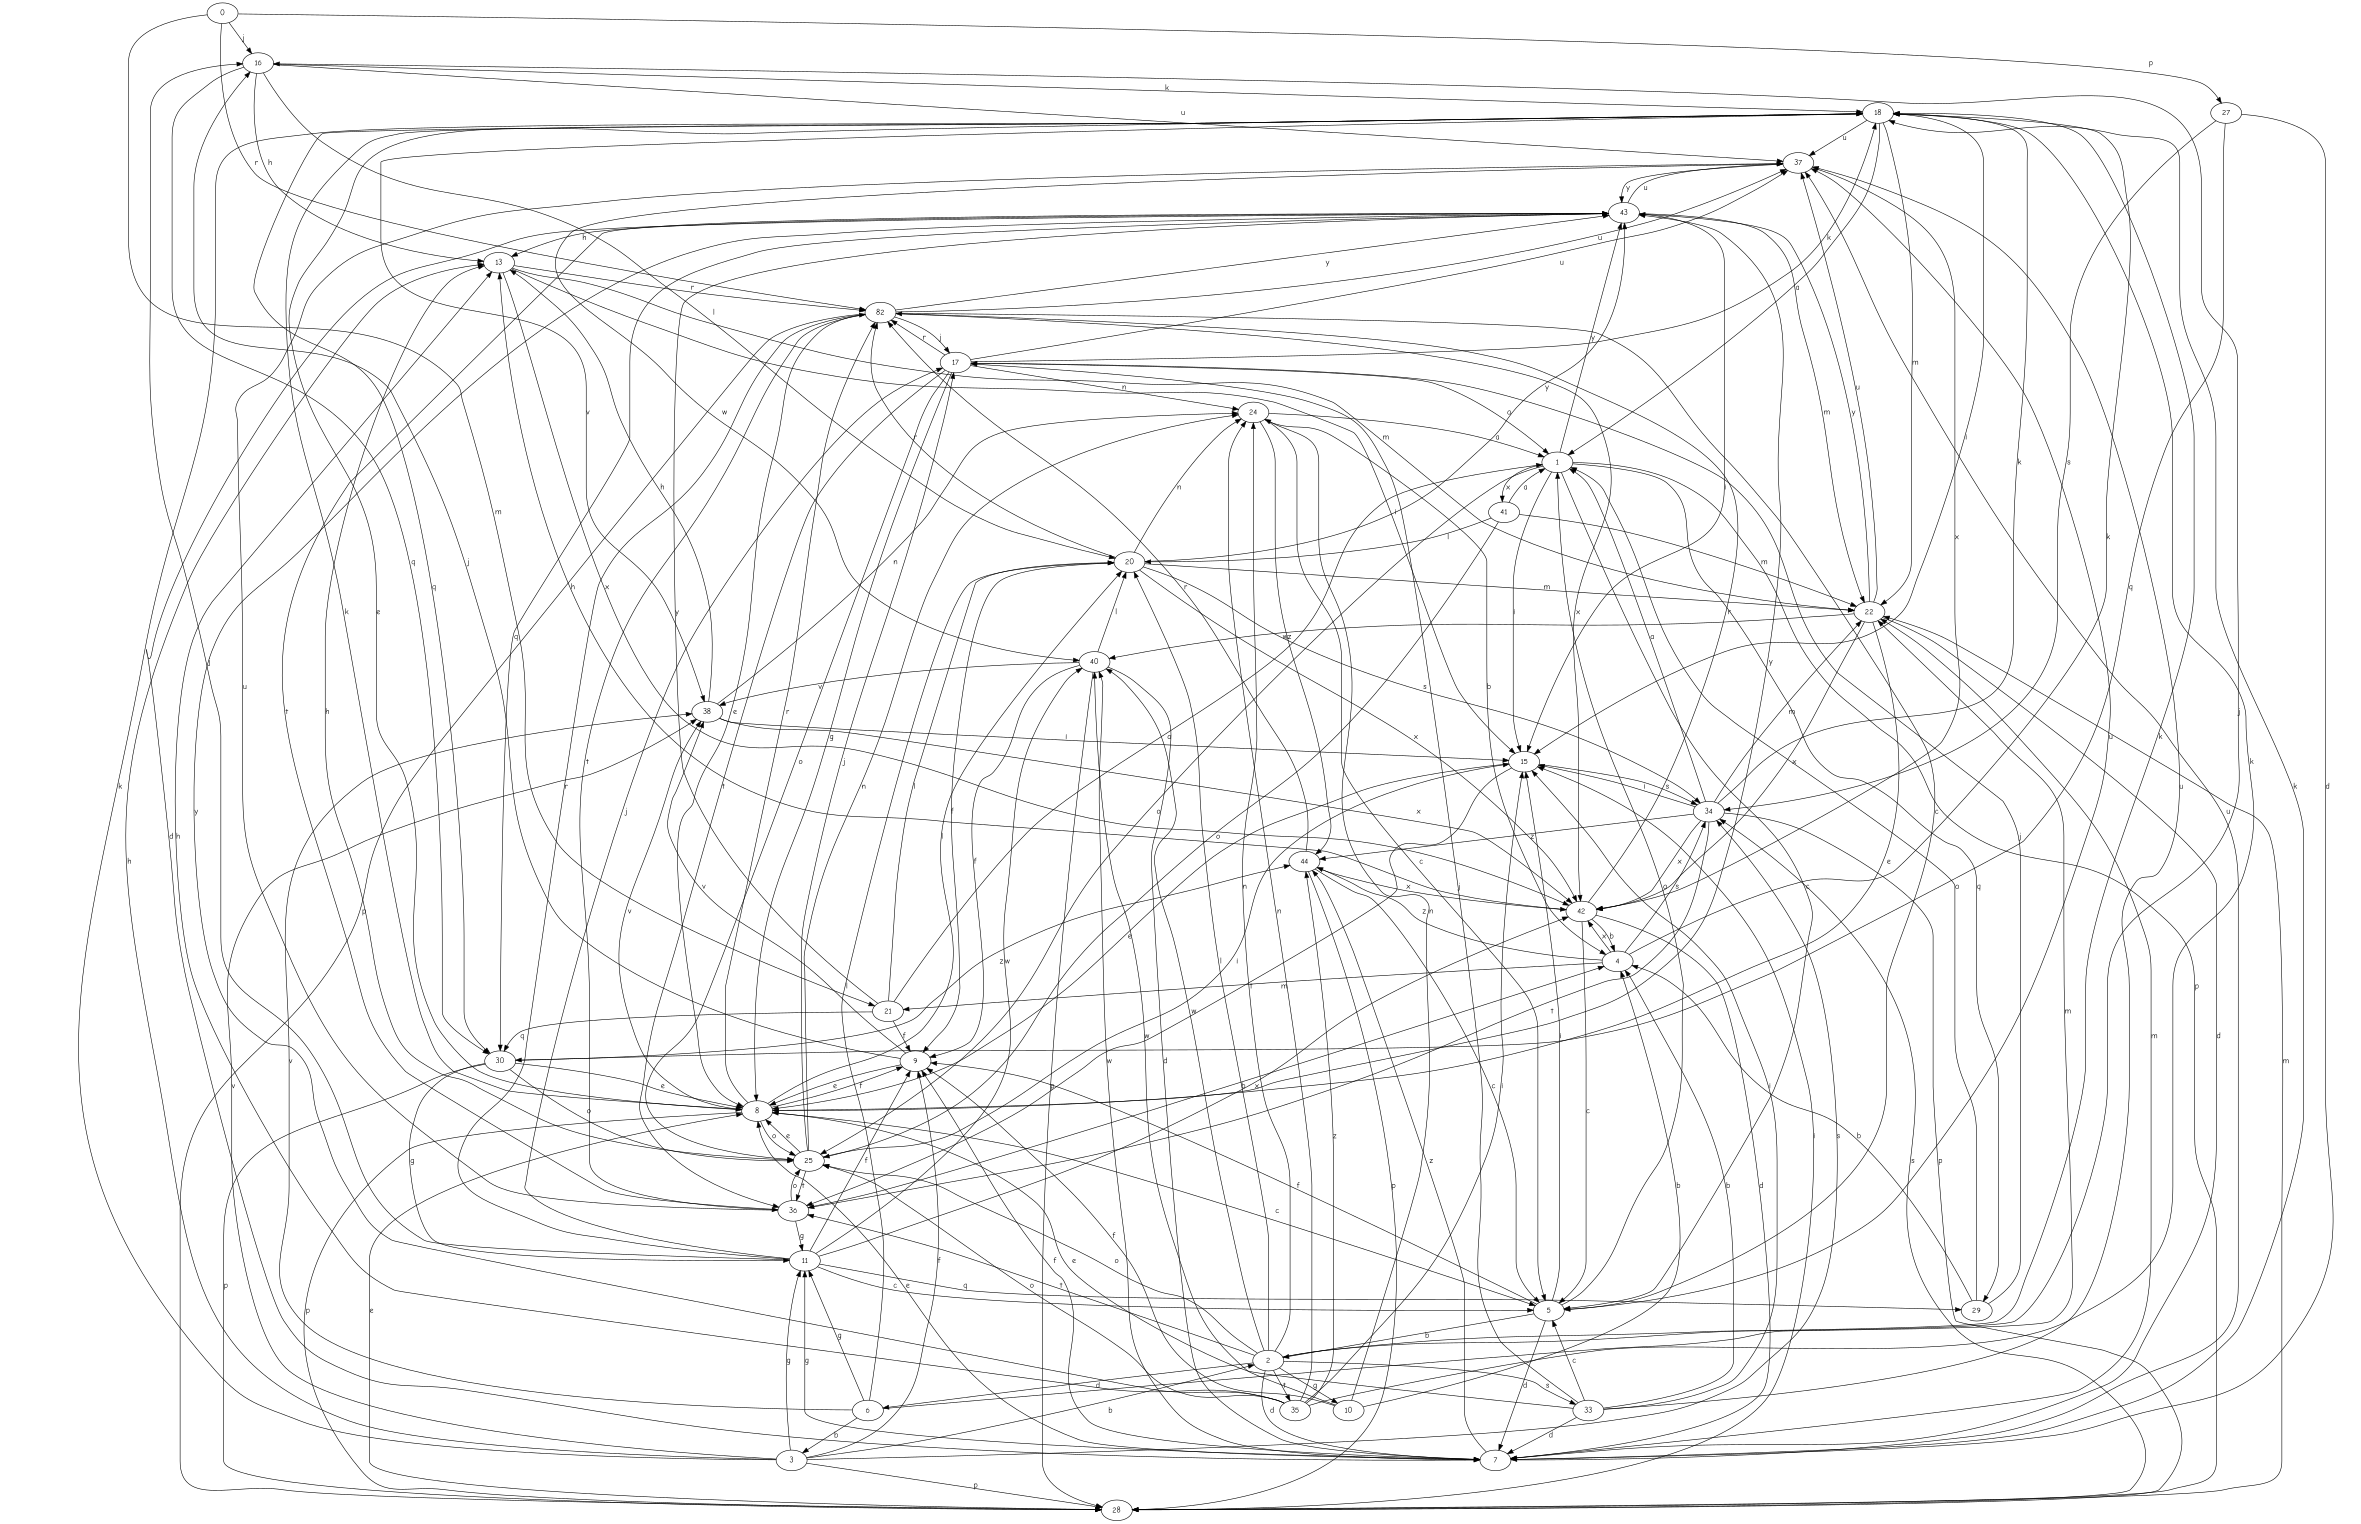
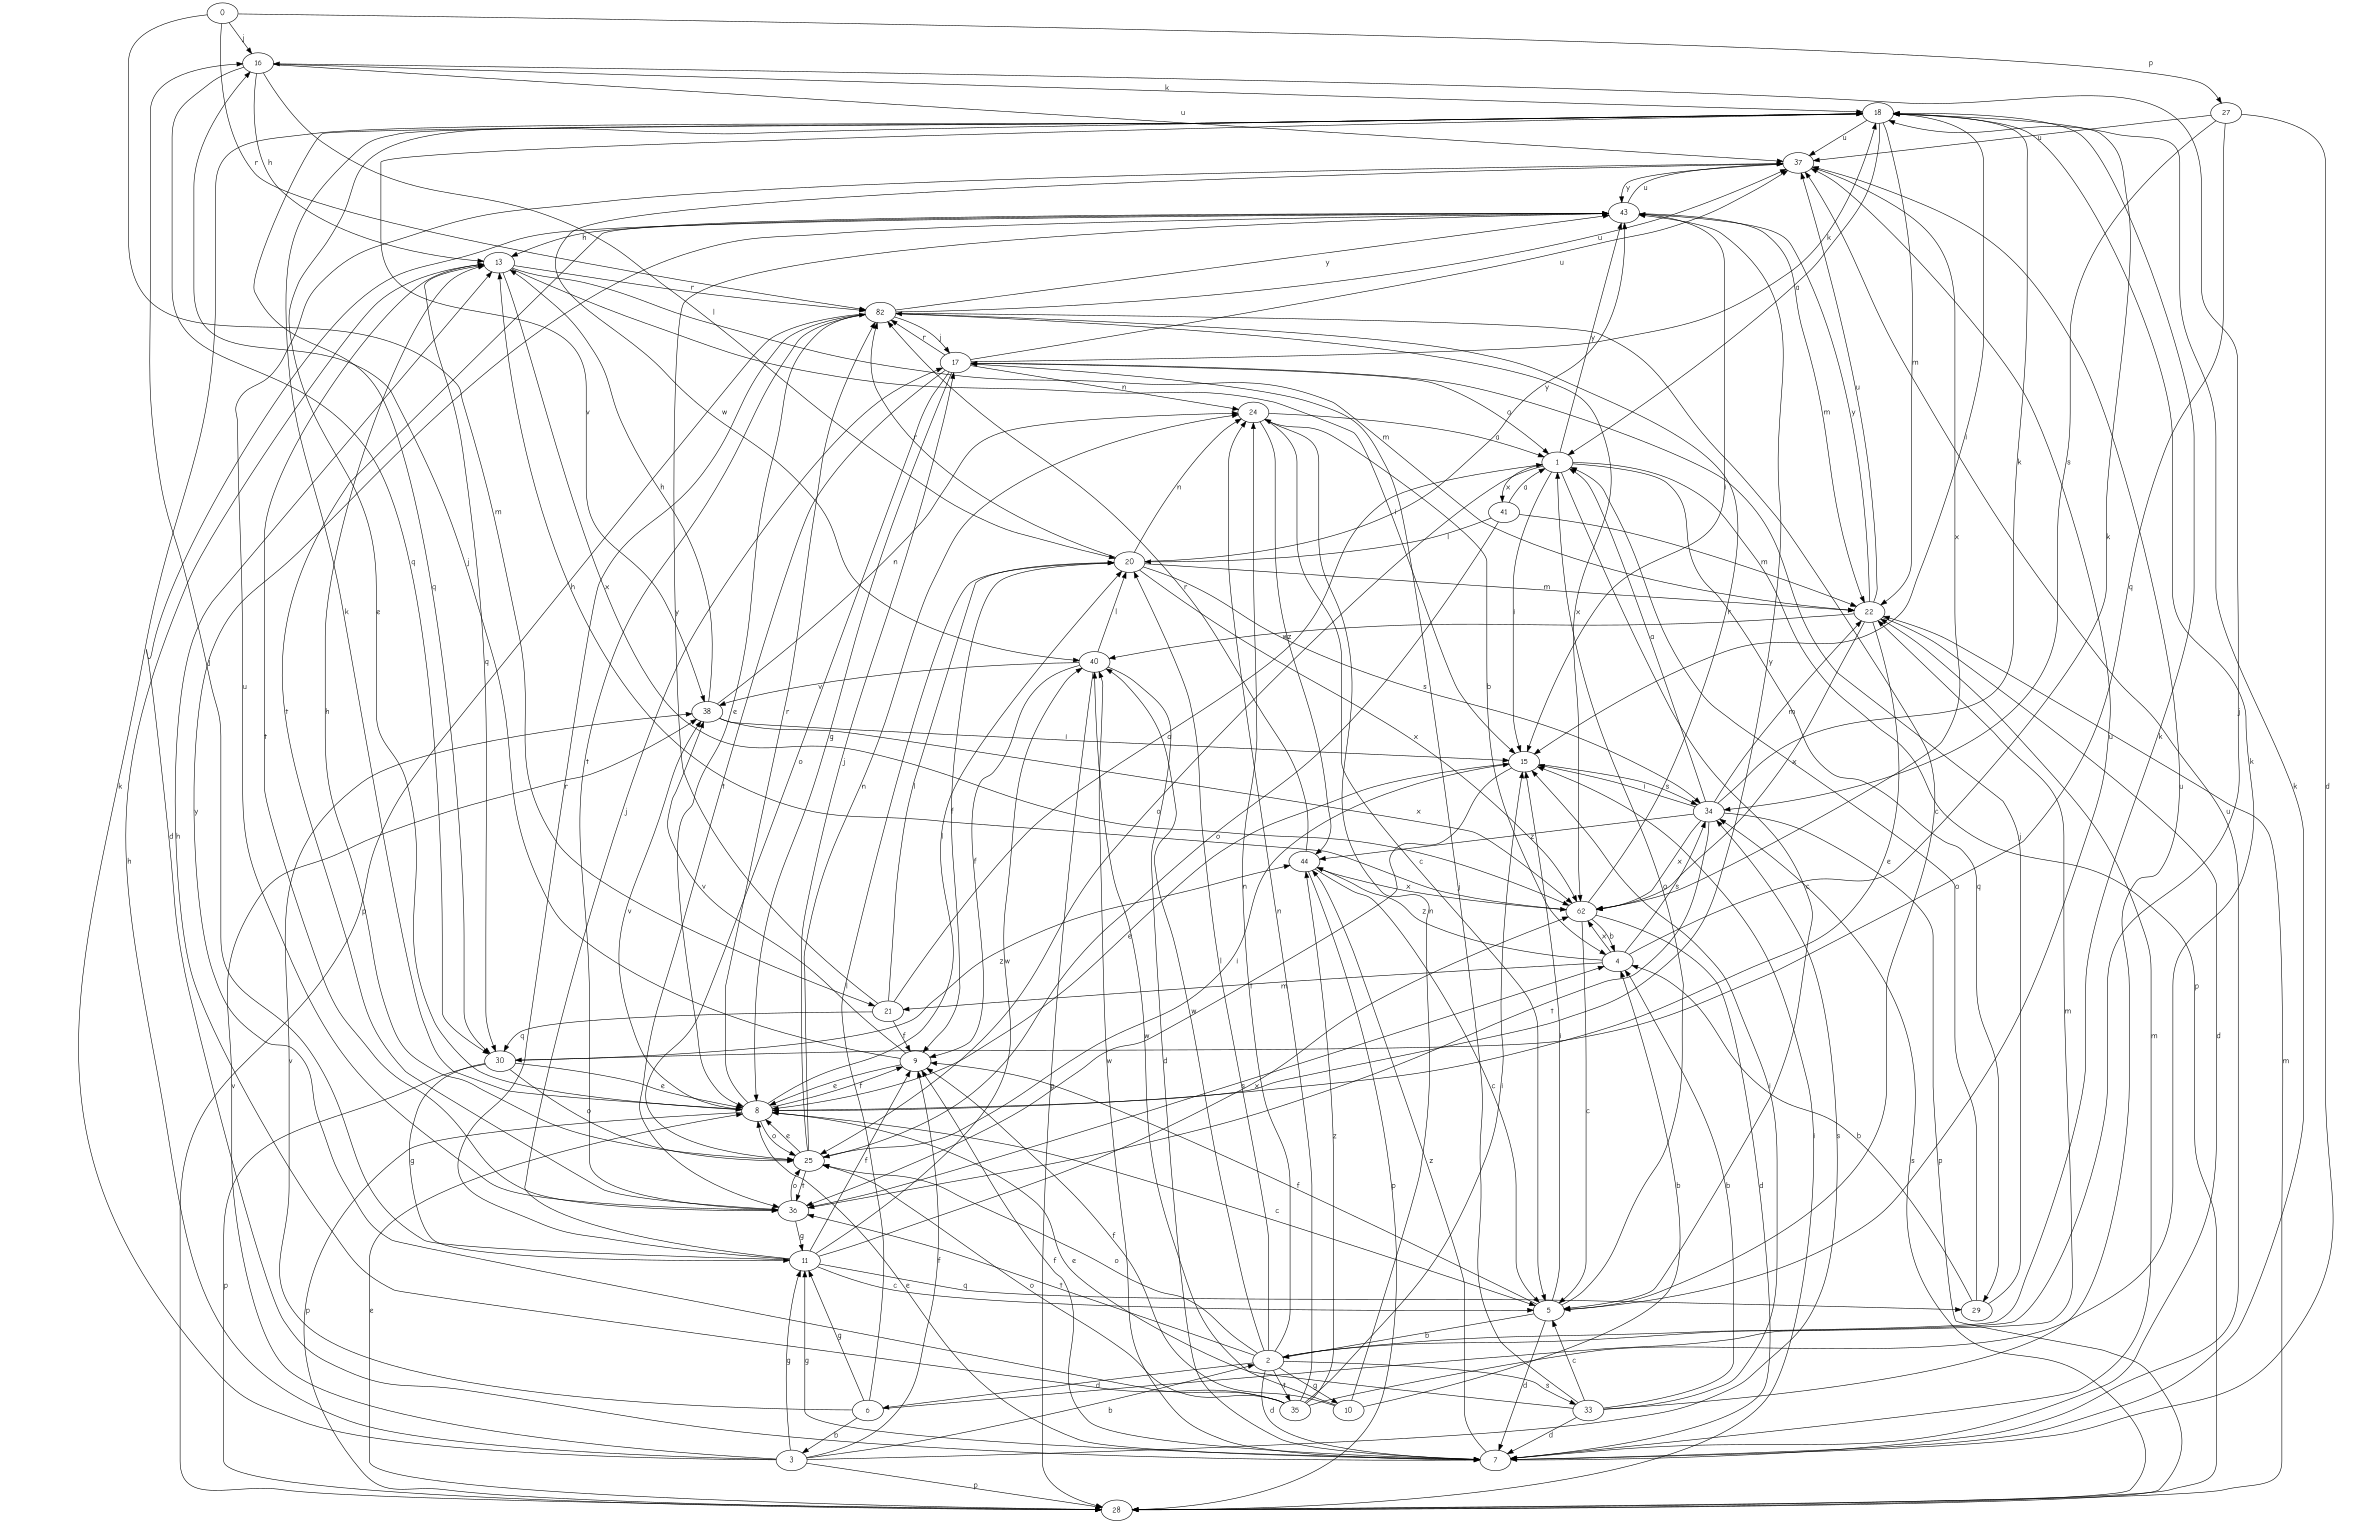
edge "27" -> "37": added, label "u"
edge "43" -> "30": now "13" -> "30"
edge "13" -> "36": added, label "t"
node "42": label "42" -> "62"
edge "36" -> "4": label "b" -> "s"
